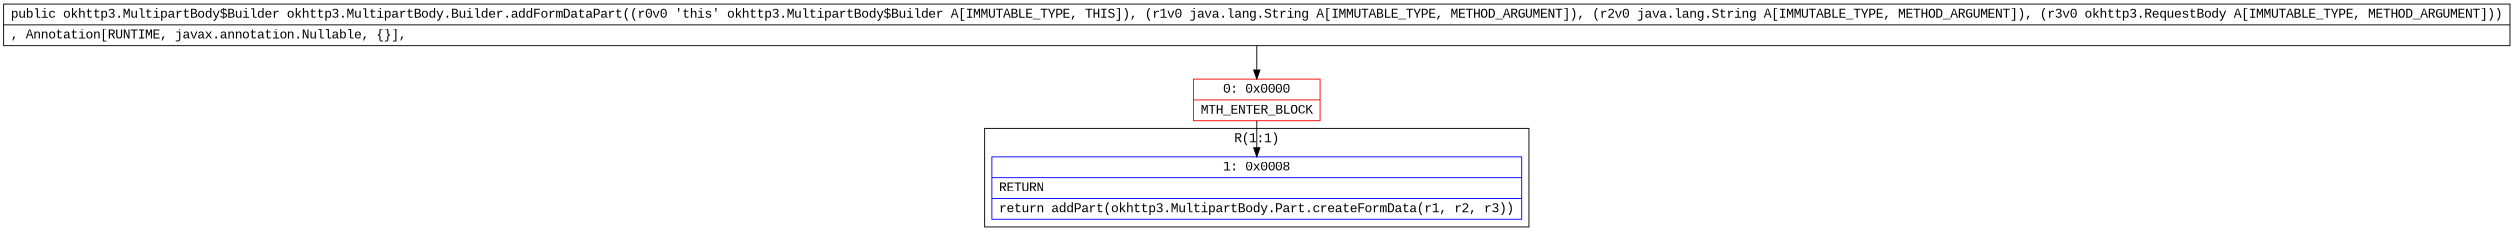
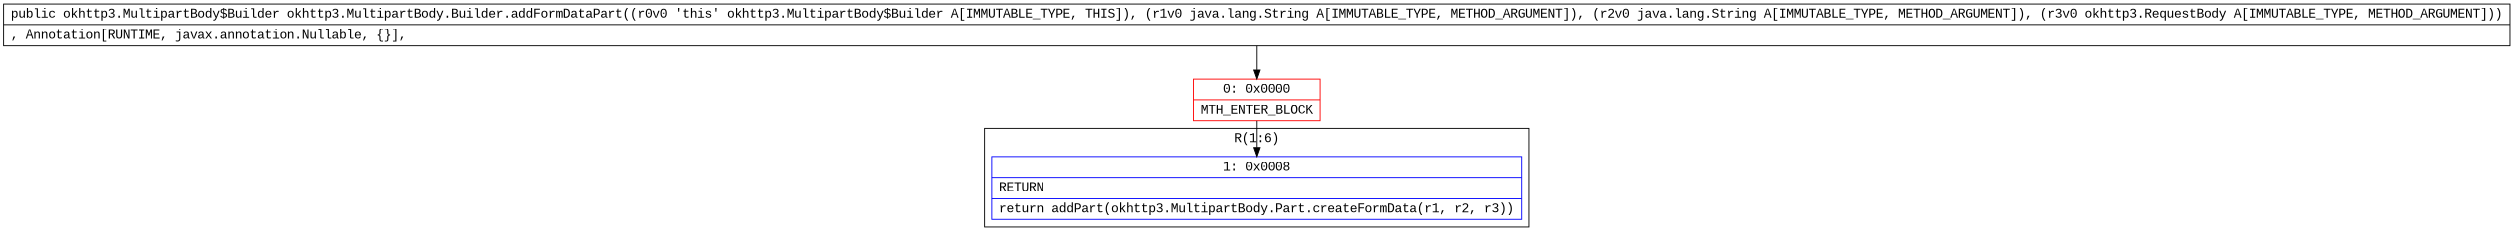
cluster "R(1:1)": label "R(1:1)" -> "R(1:6)"
